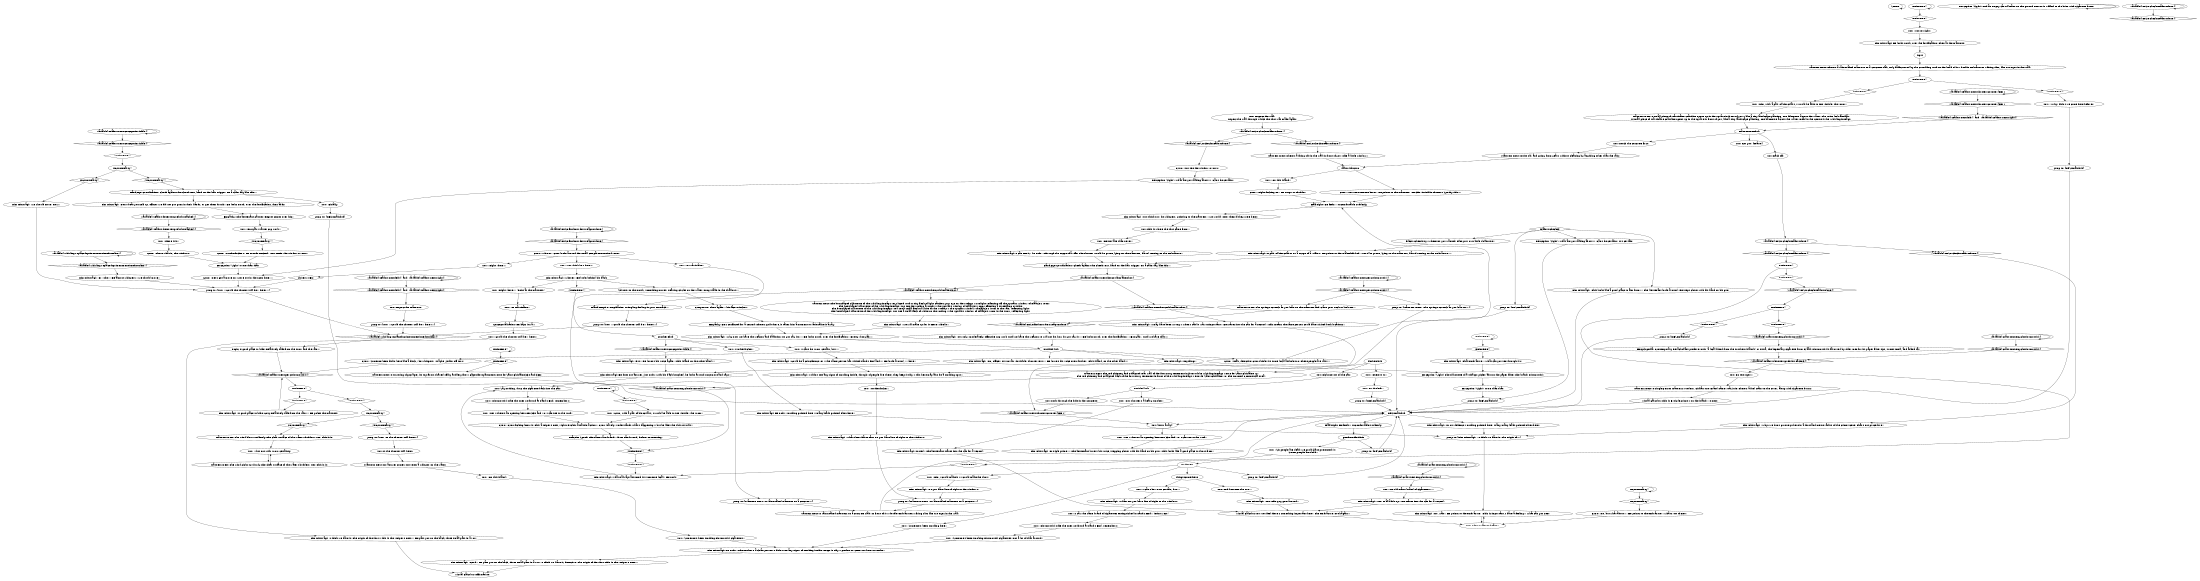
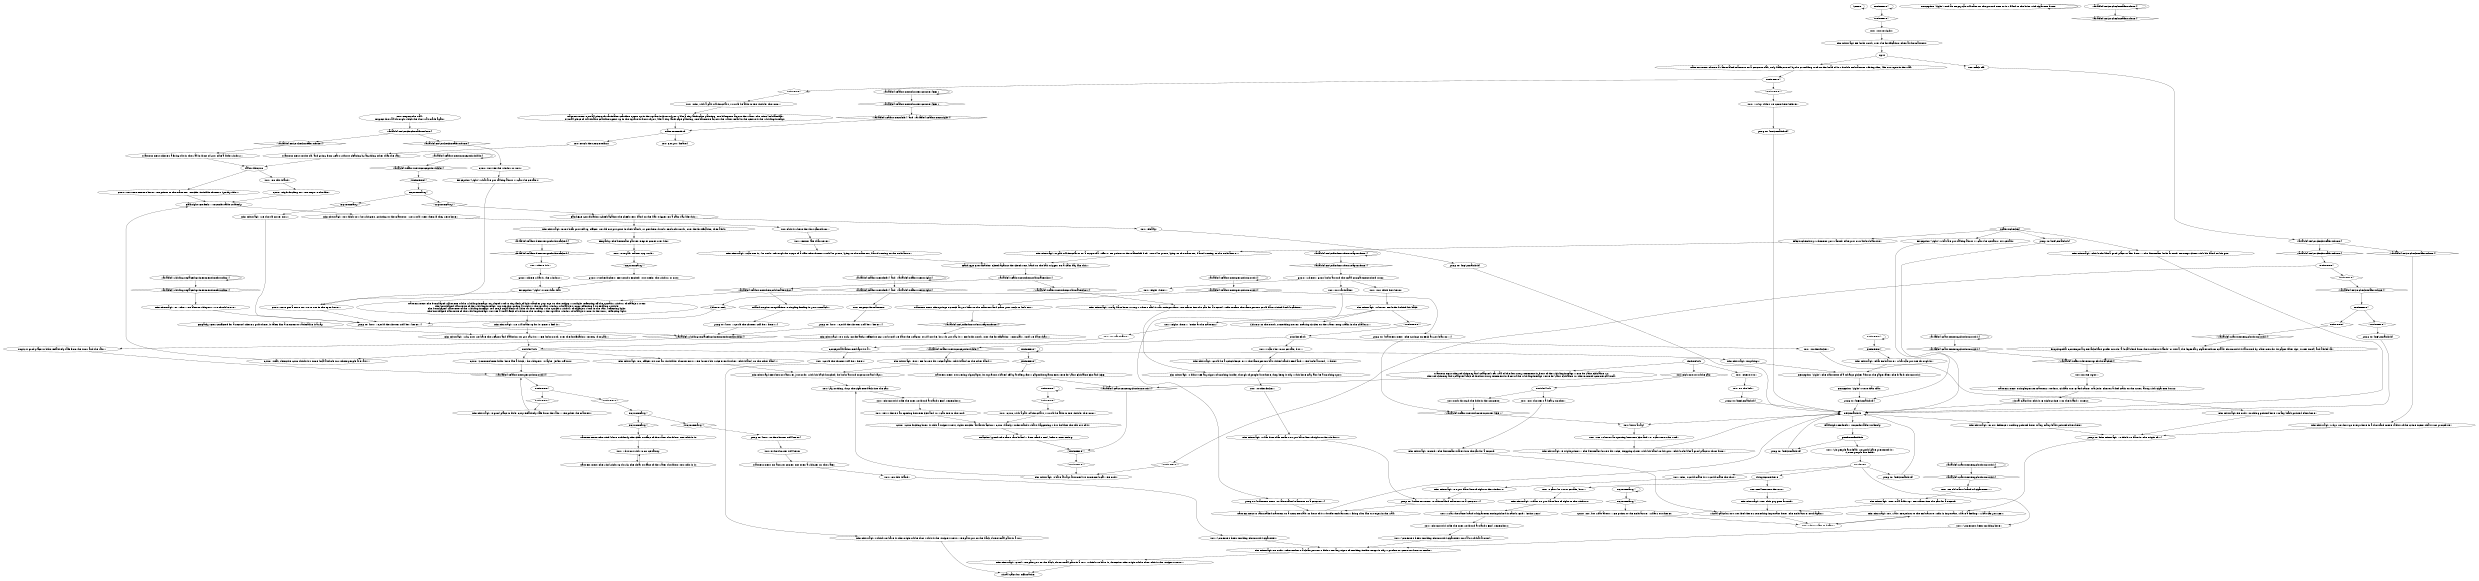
edge "mattressnesthub" -> "You: Back off.": now "input" -> "You: Back off."
node "Composure: Then again... his face twitches.": removed
node "You: Pick one out of the can.": shape ellipse -> diamond
